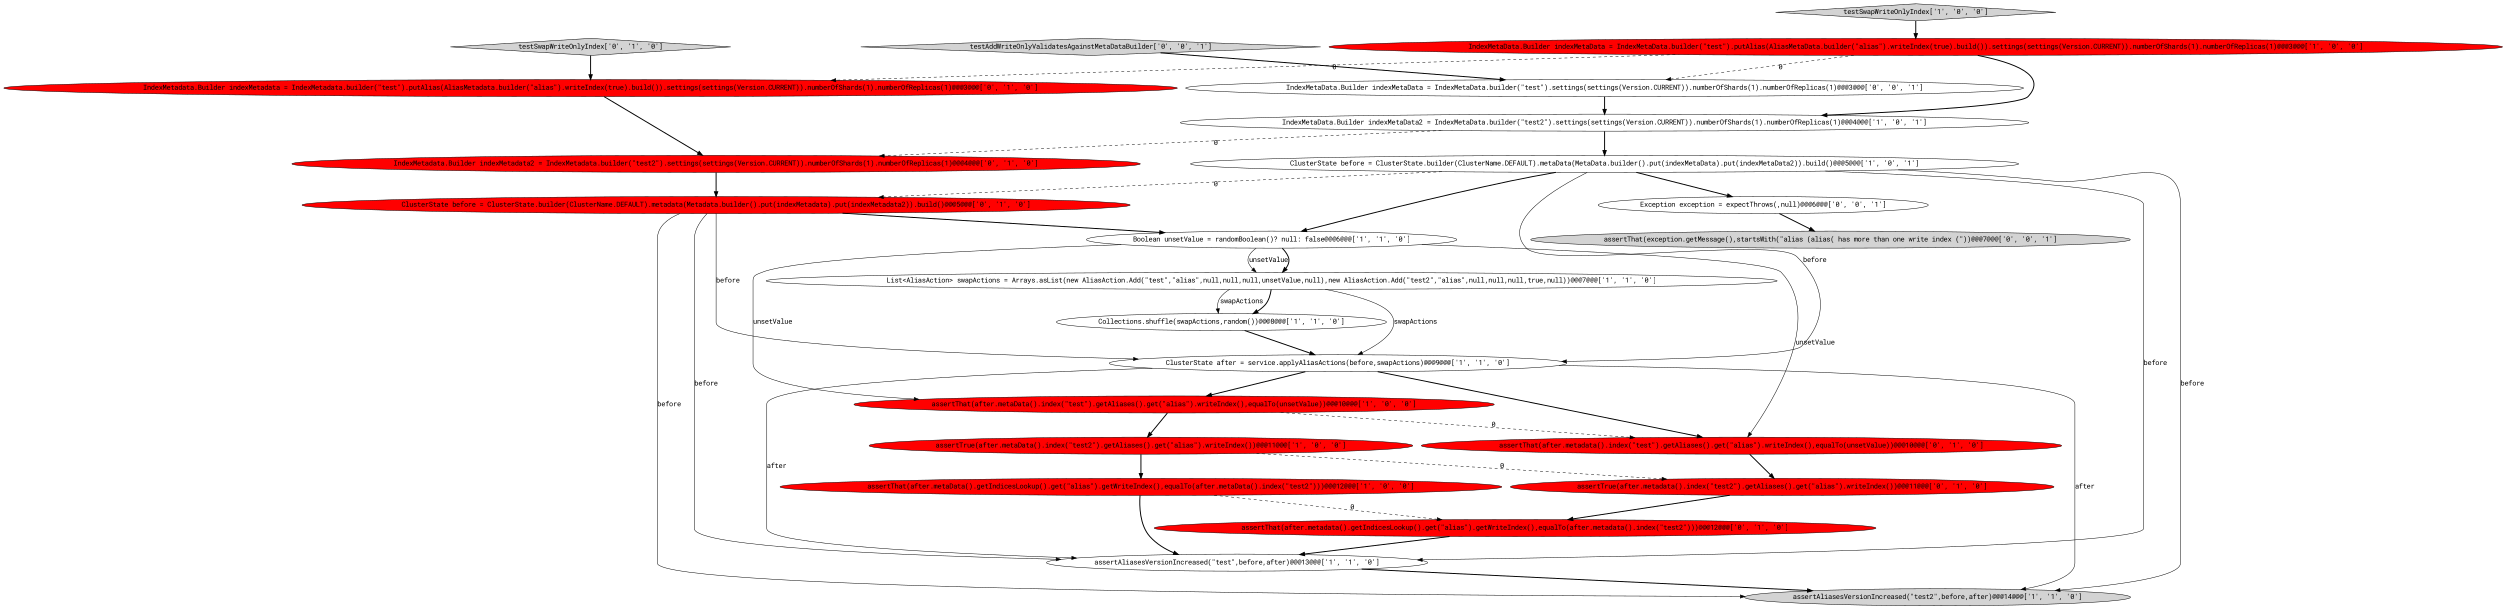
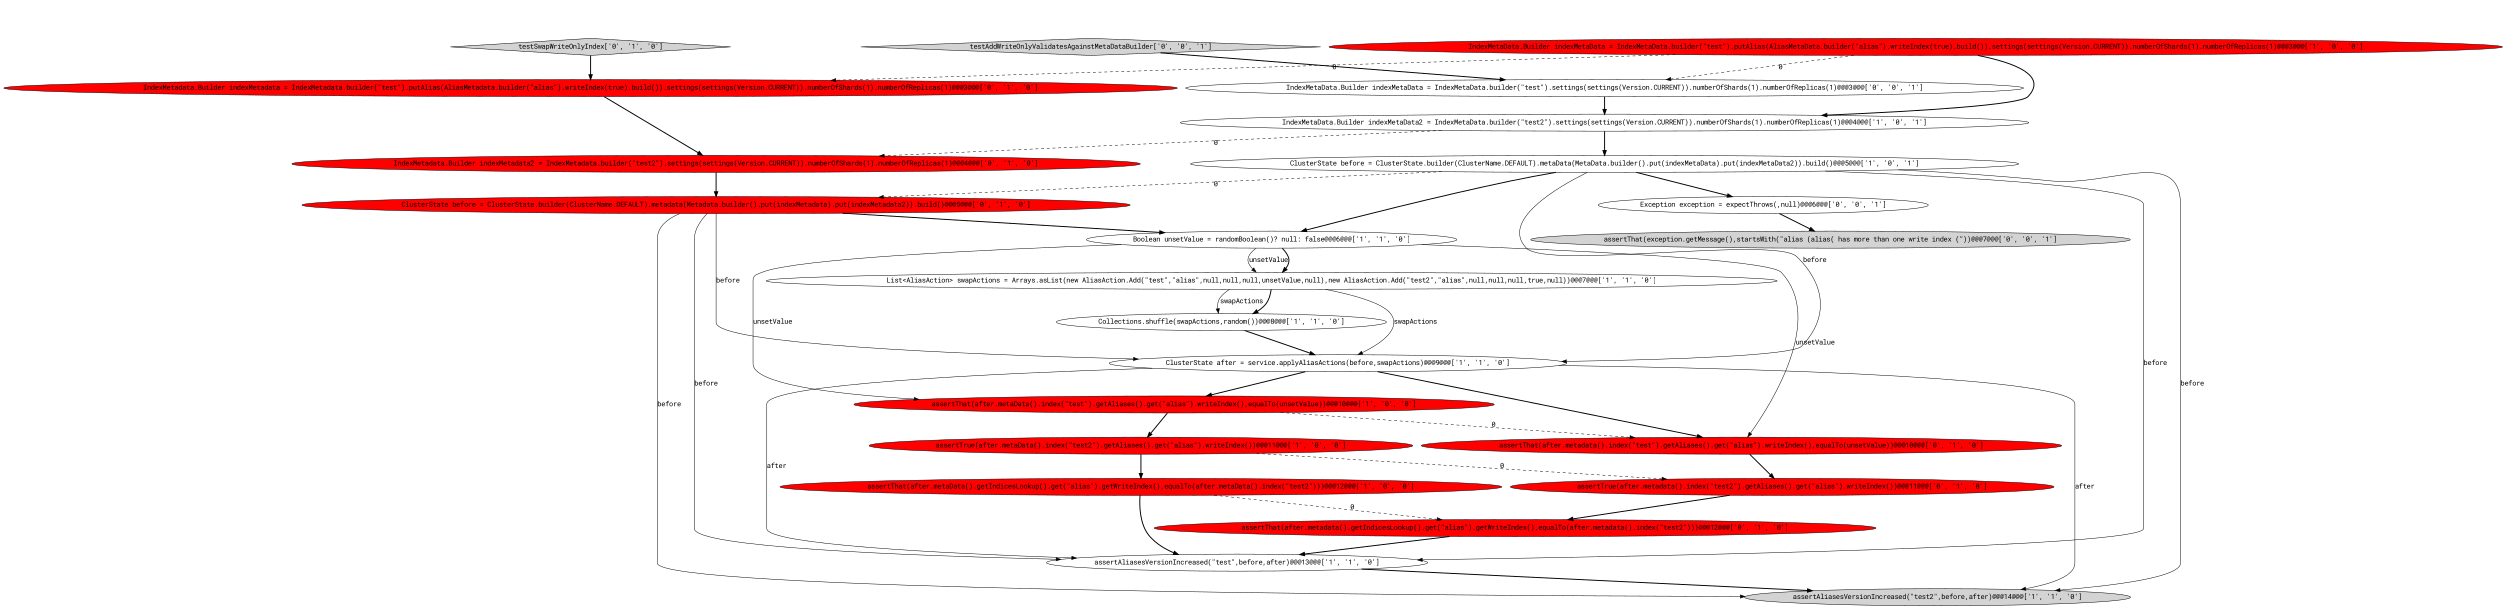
node "testSwapWriteOnlyIndex['1', '0', '0']": removed
